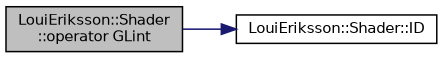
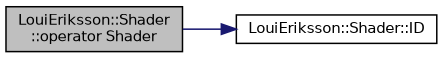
node "LouiEriksson::Shader ::operator GLint": label "LouiEriksson::Shader ::operator GLint" -> "LouiEriksson::Shader ::operator Shader"
